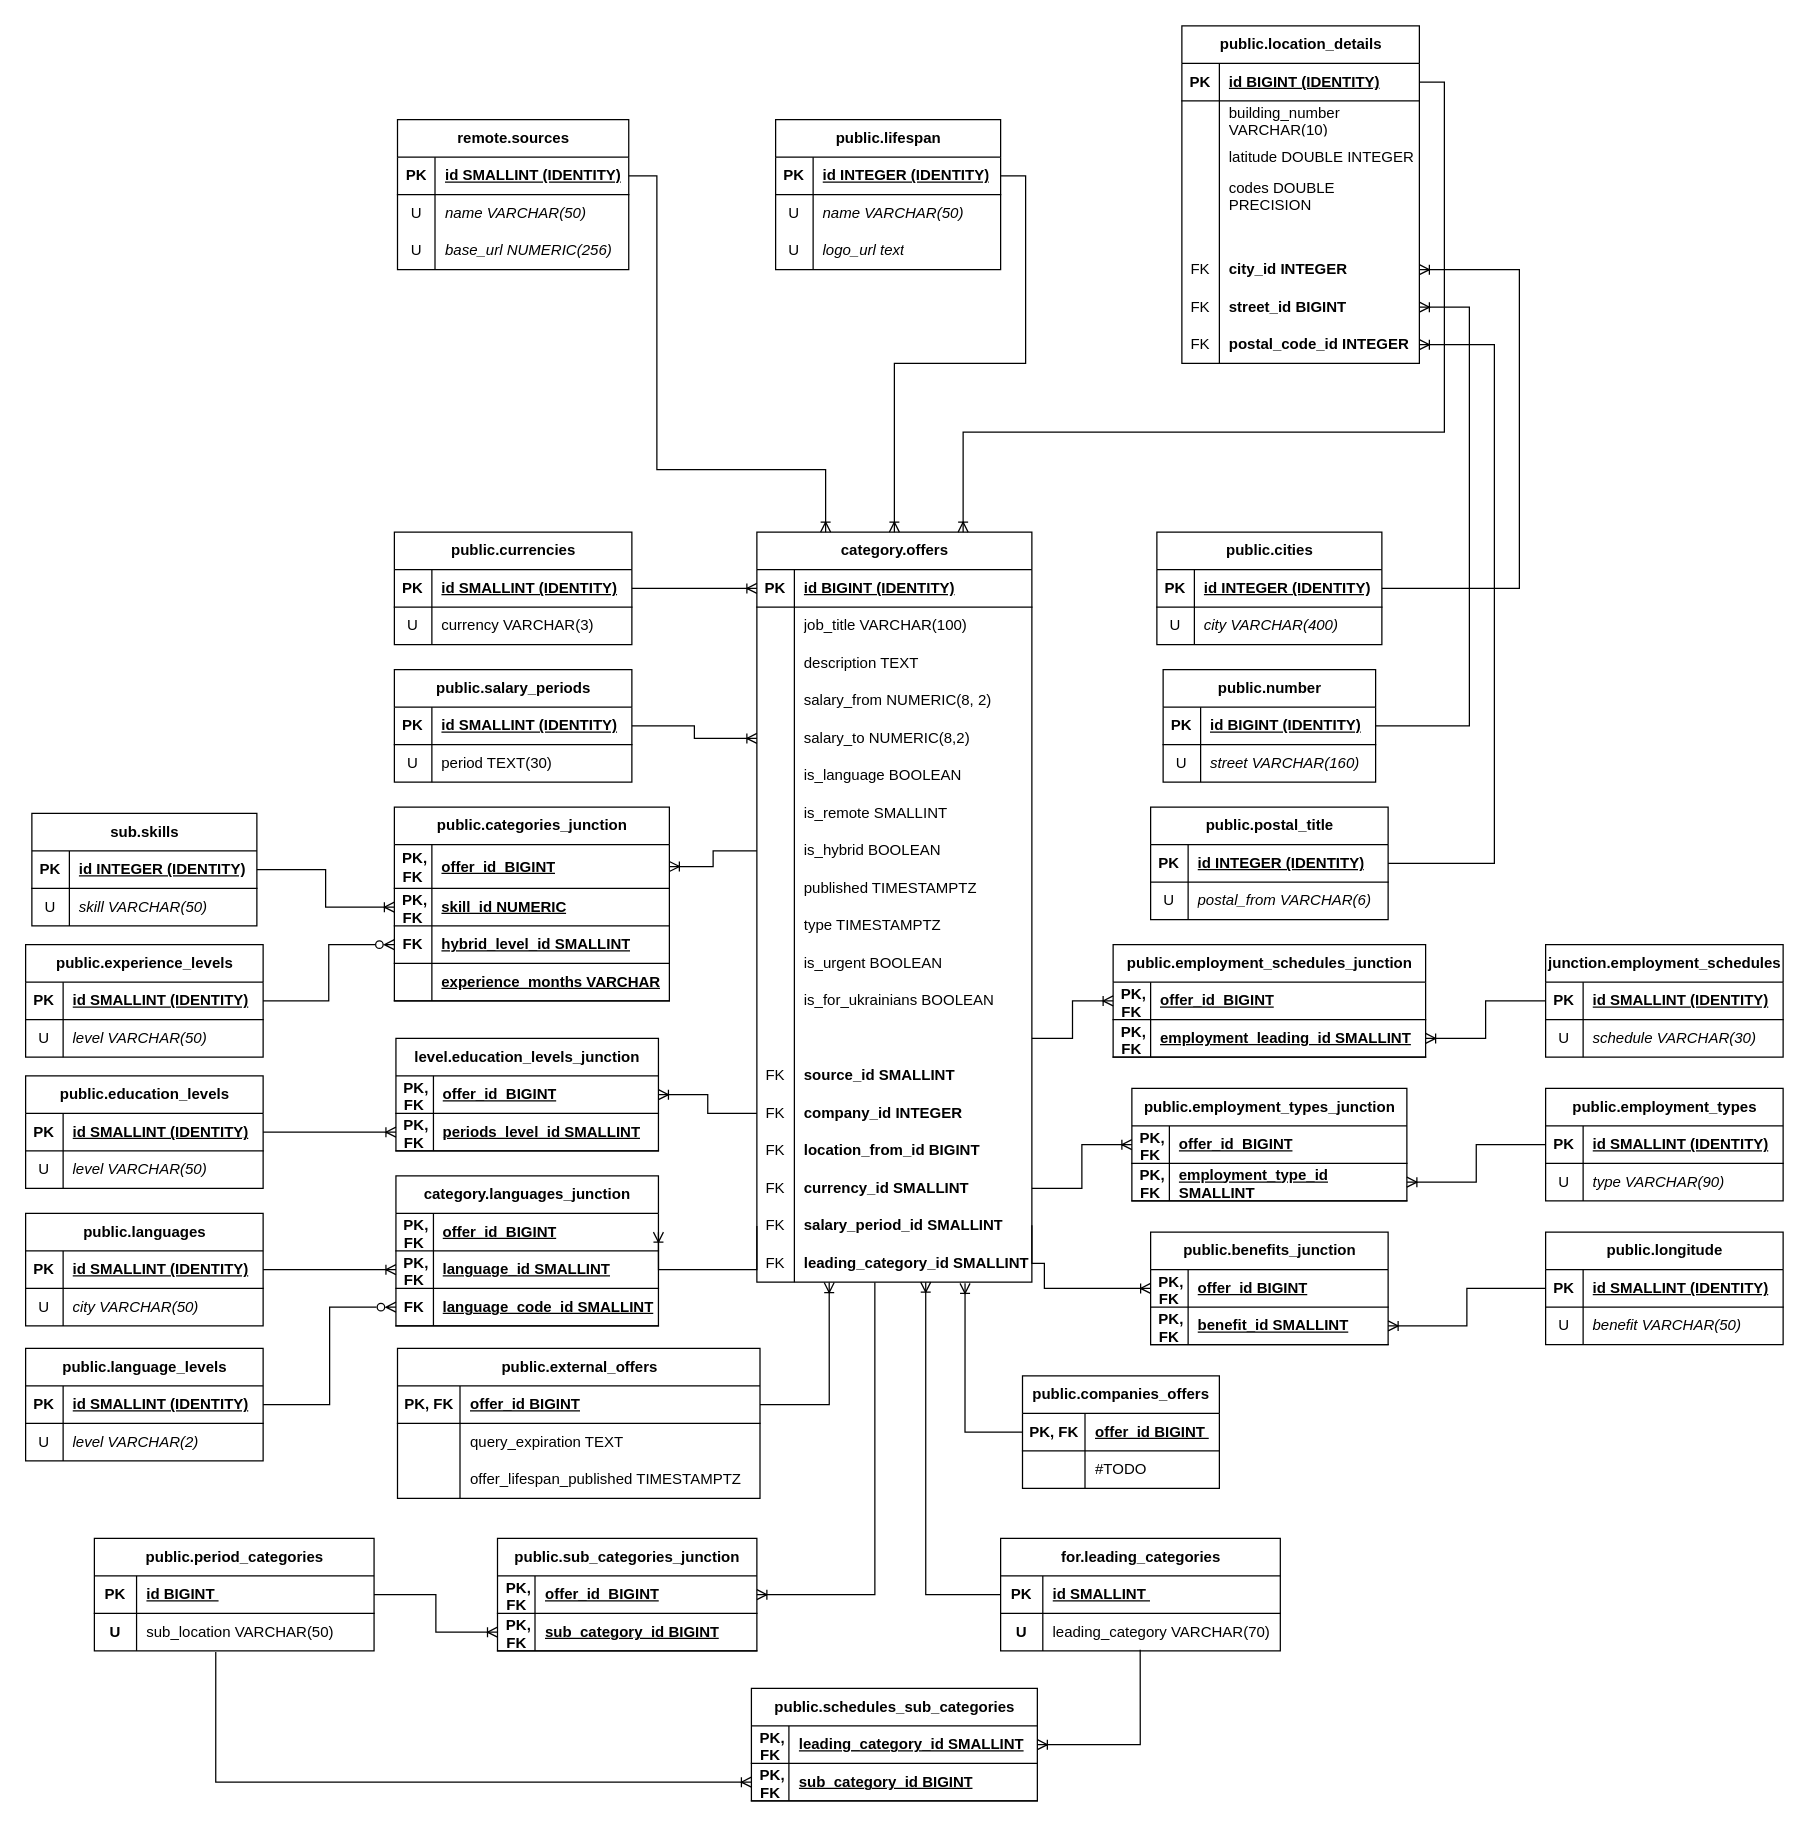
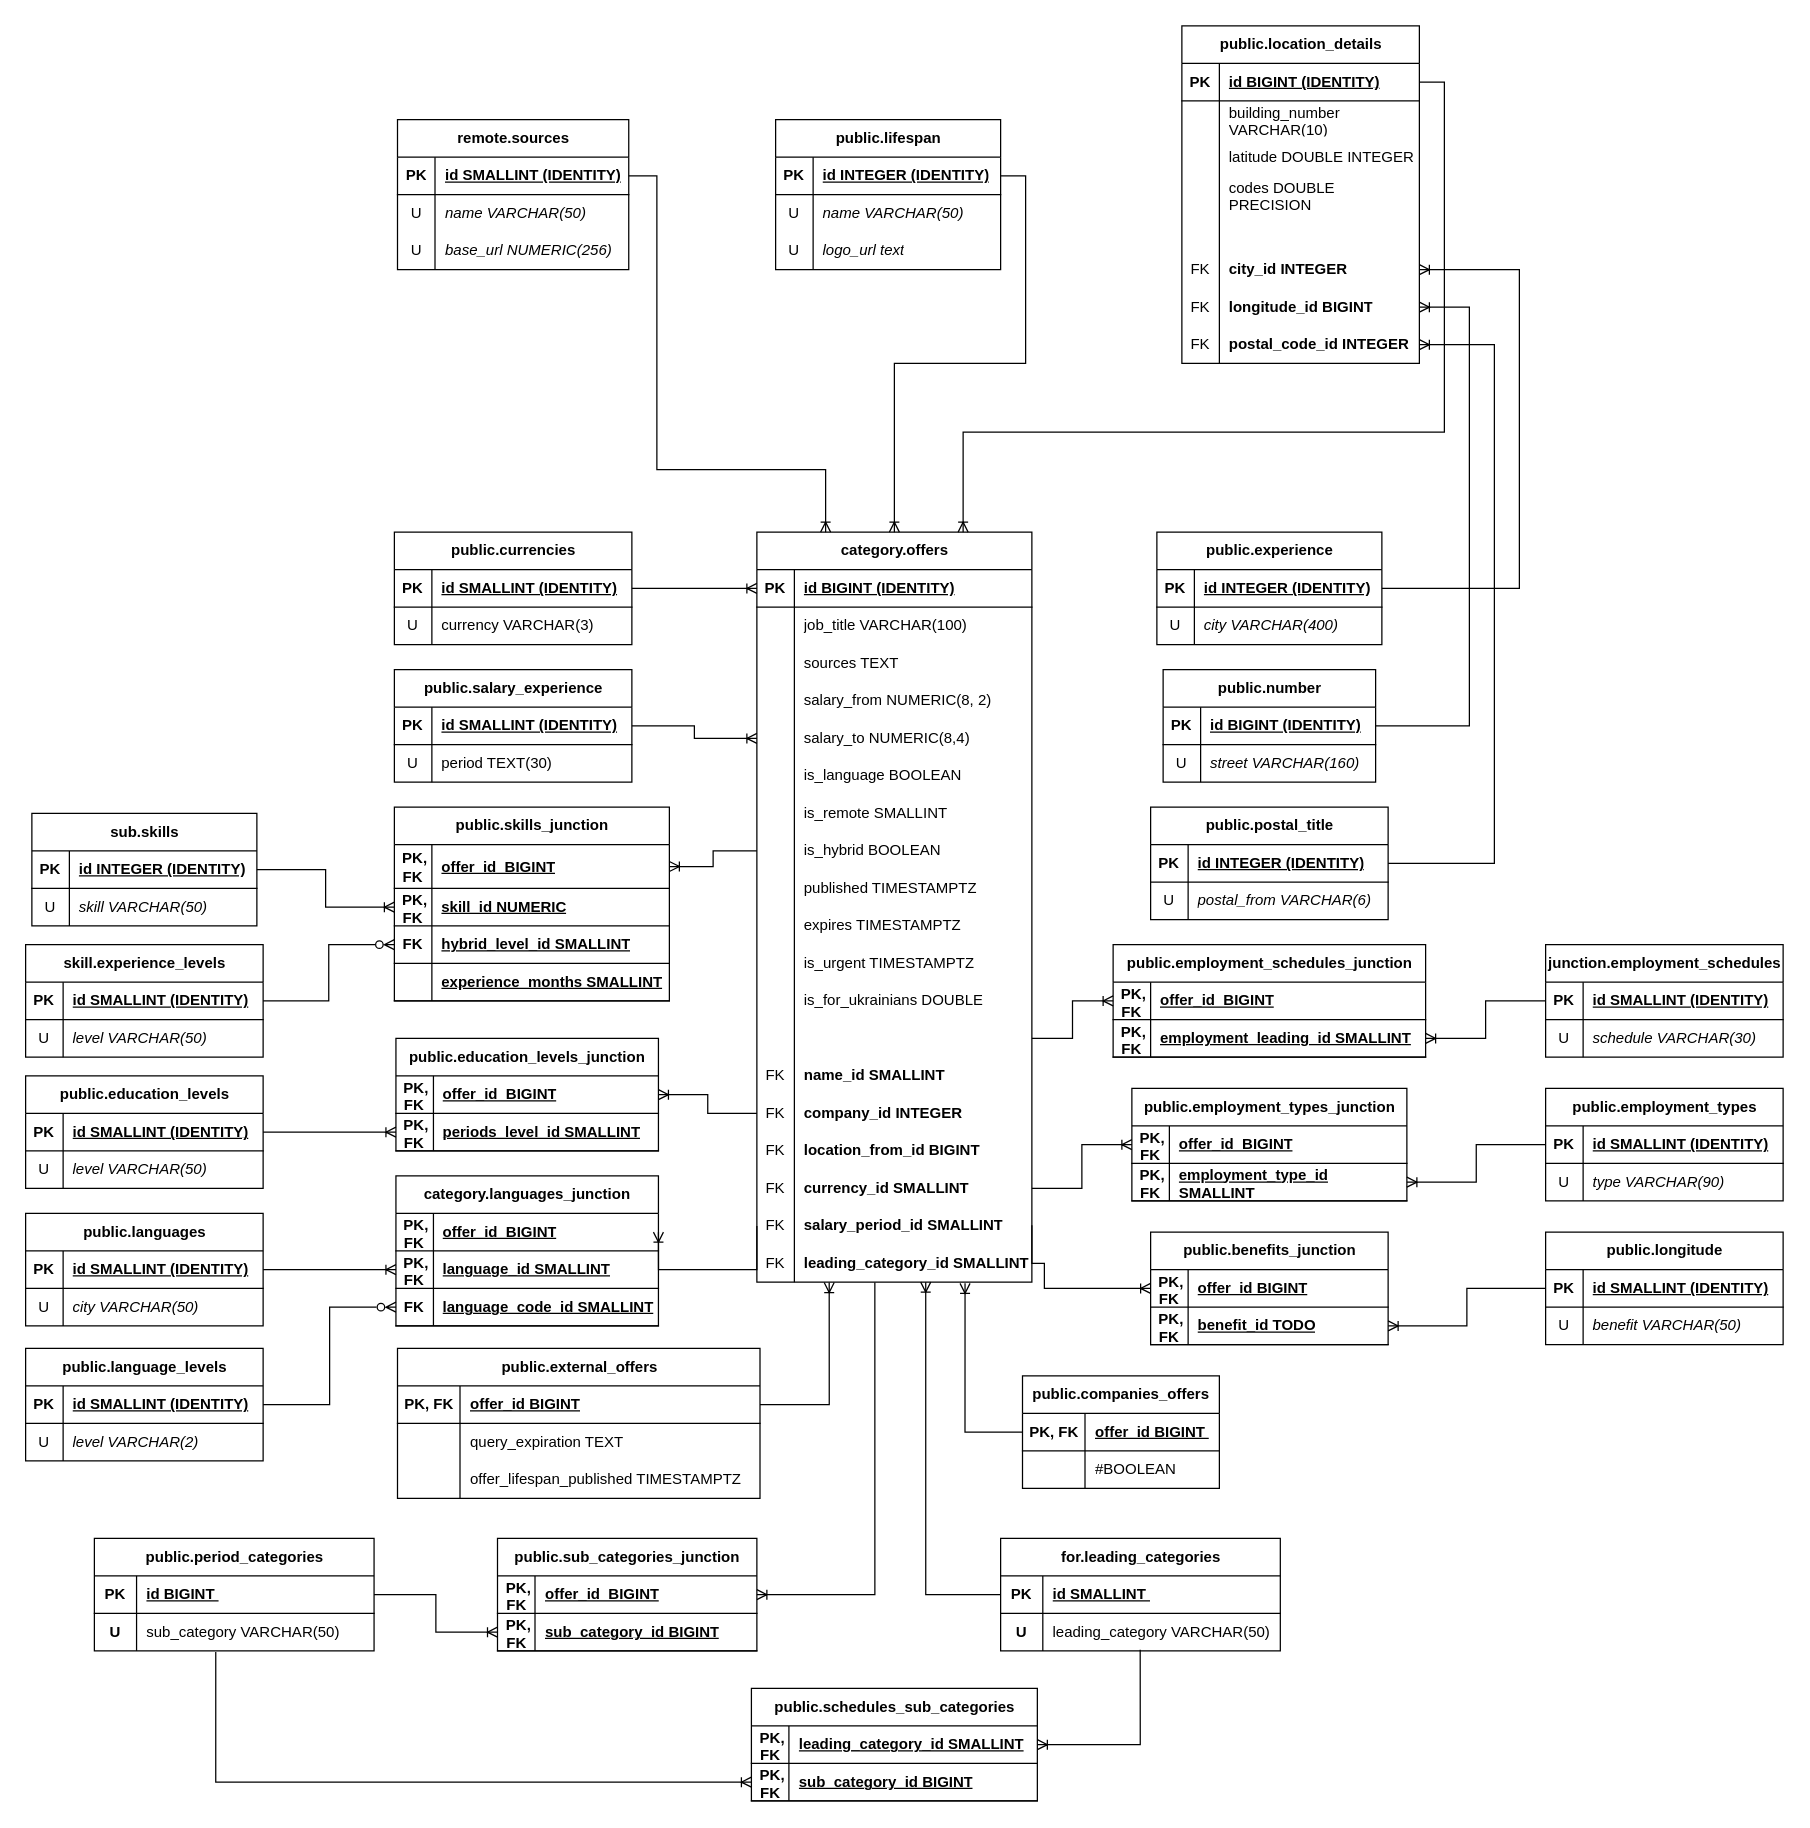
node "street_id BIGINT": label "street_id BIGINT" -> "longitude_id BIGINT"
node "public.cities": label "public.cities" -> "public.experience"
node "description TEXT": label "description TEXT" -> "sources TEXT"
node "public.salary_periods": label "public.salary_periods" -> "public.salary_experience"
node "salary_to NUMERIC(8,2)": label "salary_to NUMERIC(8,2)" -> "salary_to NUMERIC(8,4)"
node "public.categories_junction": label "public.categories_junction" -> "public.skills_junction"
node "type TIMESTAMPTZ": label "type TIMESTAMPTZ" -> "expires TIMESTAMPTZ"
node "public.experience_levels": label "public.experience_levels" -> "skill.experience_levels"
node "is_urgent BOOLEAN": label "is_urgent BOOLEAN" -> "is_urgent TIMESTAMPTZ"
node "experience_months VARCHAR": label "experience_months VARCHAR" -> "experience_months SMALLINT"
node "is_for_ukrainians BOOLEAN": label "is_for_ukrainians BOOLEAN" -> "is_for_ukrainians DOUBLE"
node "level.education_levels_junction": label "level.education_levels_junction" -> "public.education_levels_junction"
node "source_id SMALLINT": label "source_id SMALLINT" -> "name_id SMALLINT"
node "benefit_id SMALLINT": label "benefit_id SMALLINT" -> "benefit_id TODO"
node "#TODO": label "#TODO" -> "#BOOLEAN"
node "sub_location VARCHAR(50)": label "sub_location VARCHAR(50)" -> "sub_category VARCHAR(50)"
node "leading_category VARCHAR(70)": label "leading_category VARCHAR(70)" -> "leading_category VARCHAR(50)"
